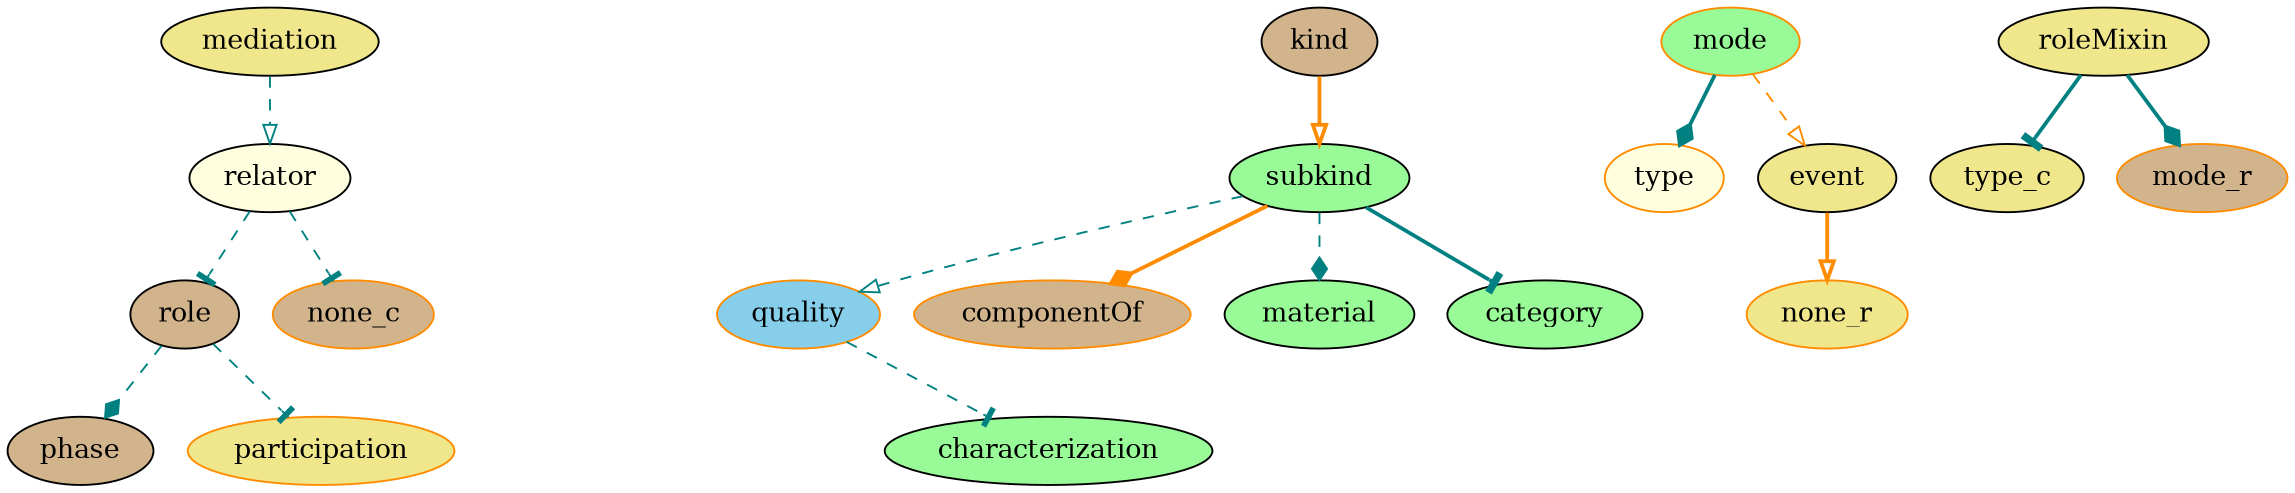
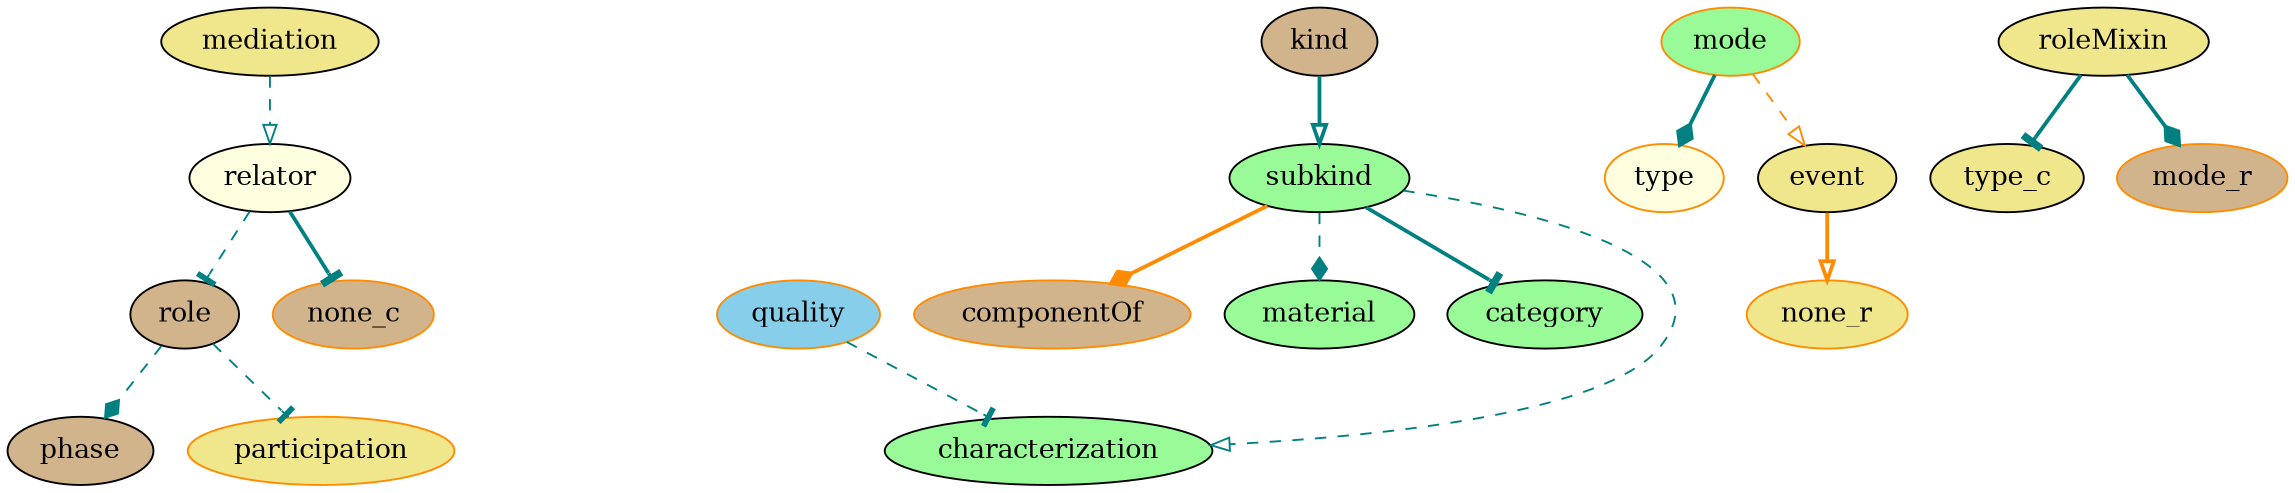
edge "kind" -> "subkind": color darkorange -> teal
edge "subkind" -> "quality": now "subkind" -> "characterization"
edge "relator" -> "none_c": style dashed -> bold
